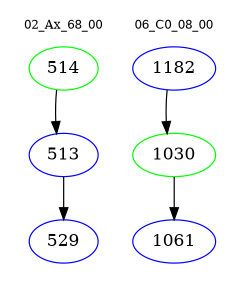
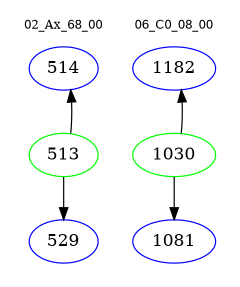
node "514": color green -> blue
edge "514" -> "513": reversed
edge "1182" -> "1030": reversed
node "513": color blue -> green
node "1061": label "1061" -> "1081"
